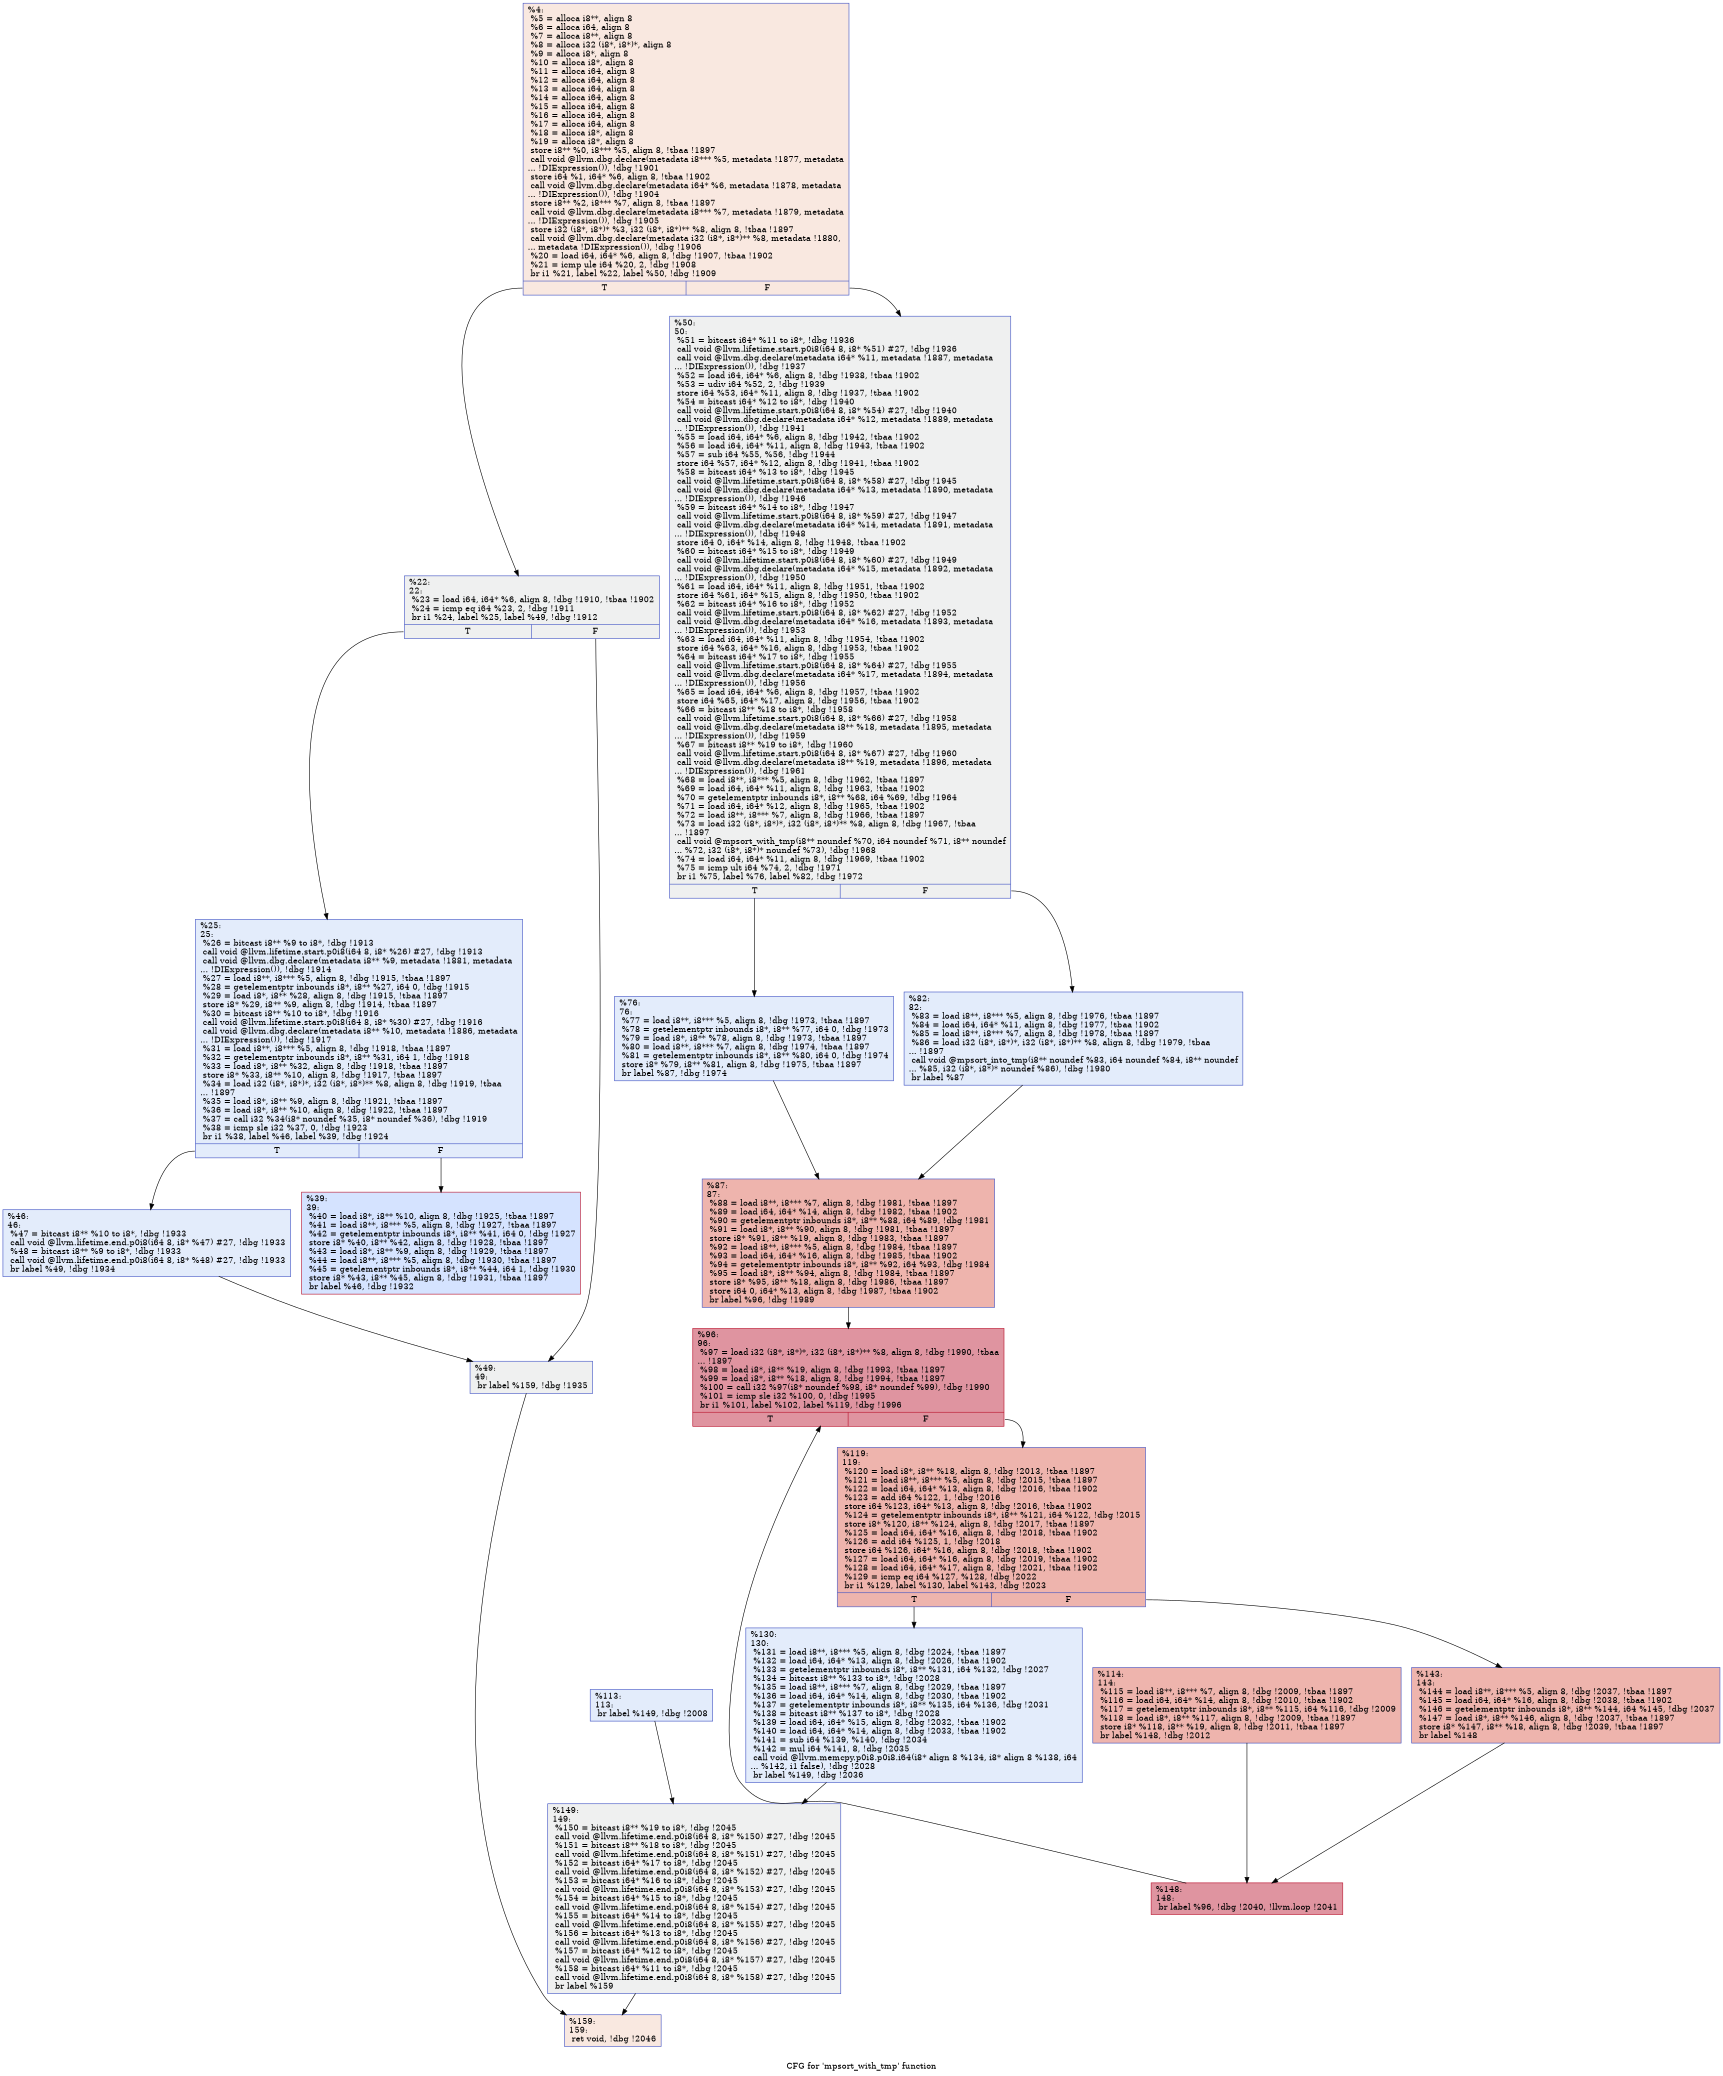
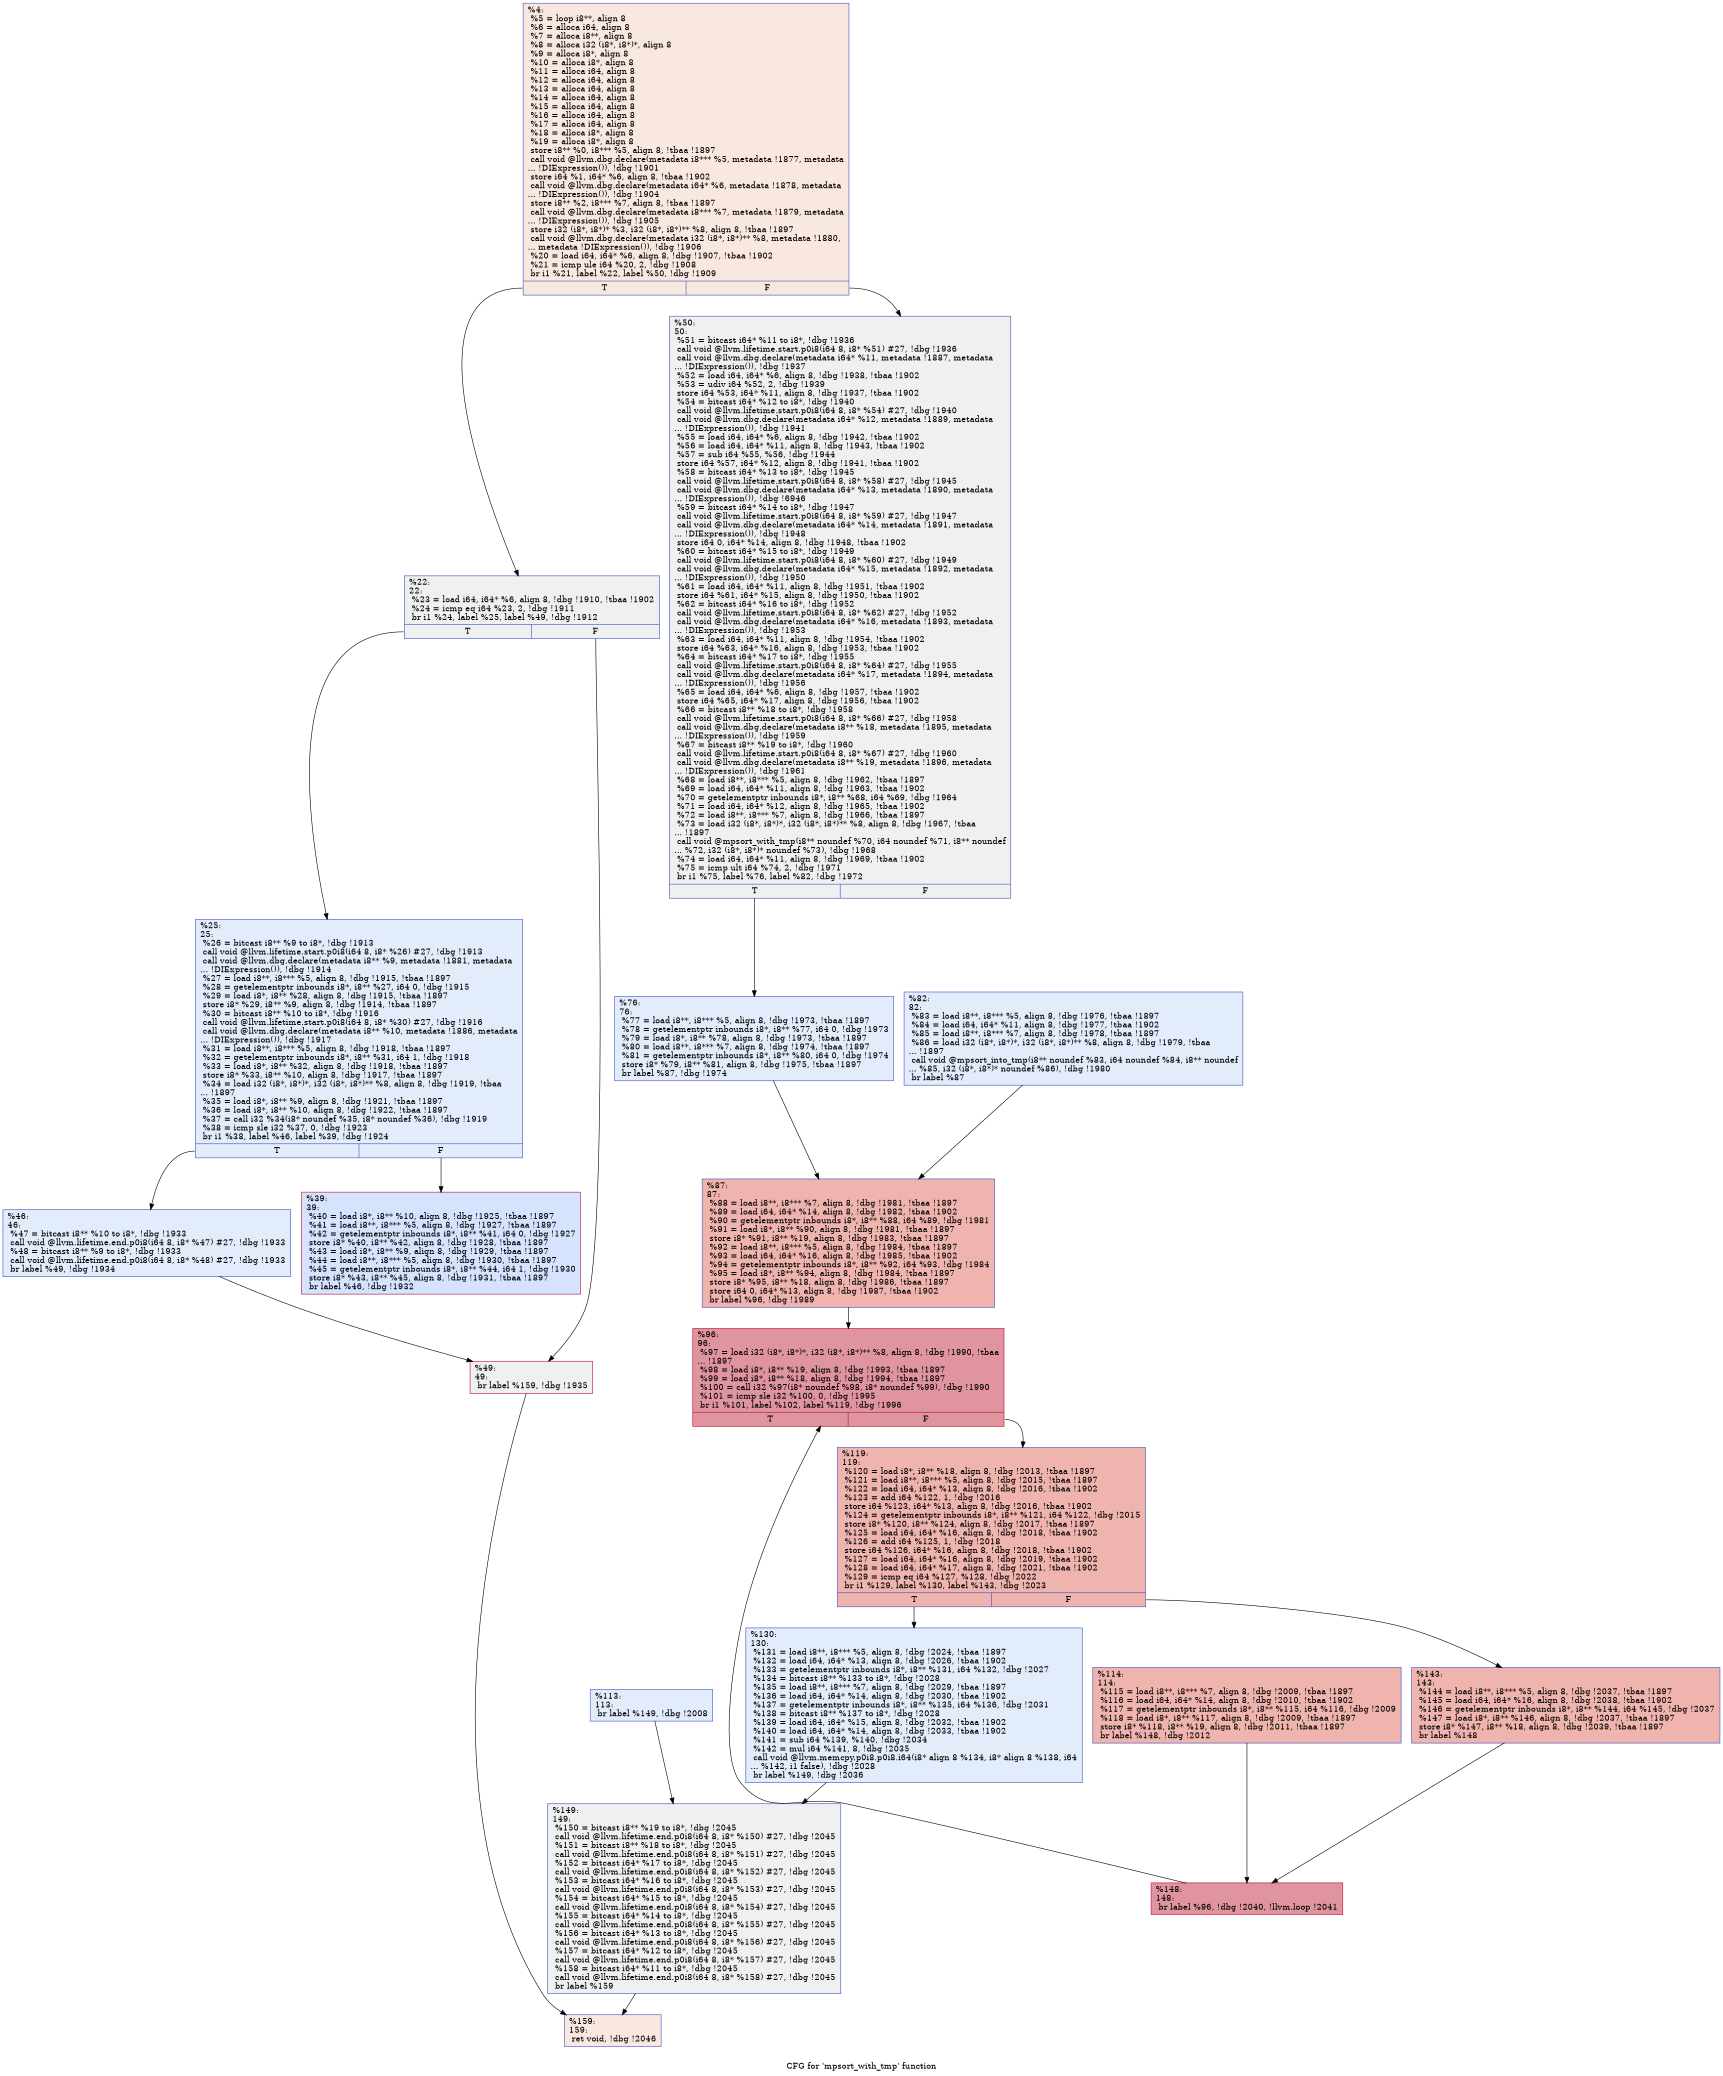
node "%4:": text "%5 = alloca i8**, align 8" -> "%5 = loop i8**, align 8"
node "%50:": text "... !DIExpression()), !dbg !1946" -> "... !DIExpression()), !dbg !6946"
edge "%50:" -> "%82:": removed
node "%49:": color #3d50c3ff -> #b70d28ff
